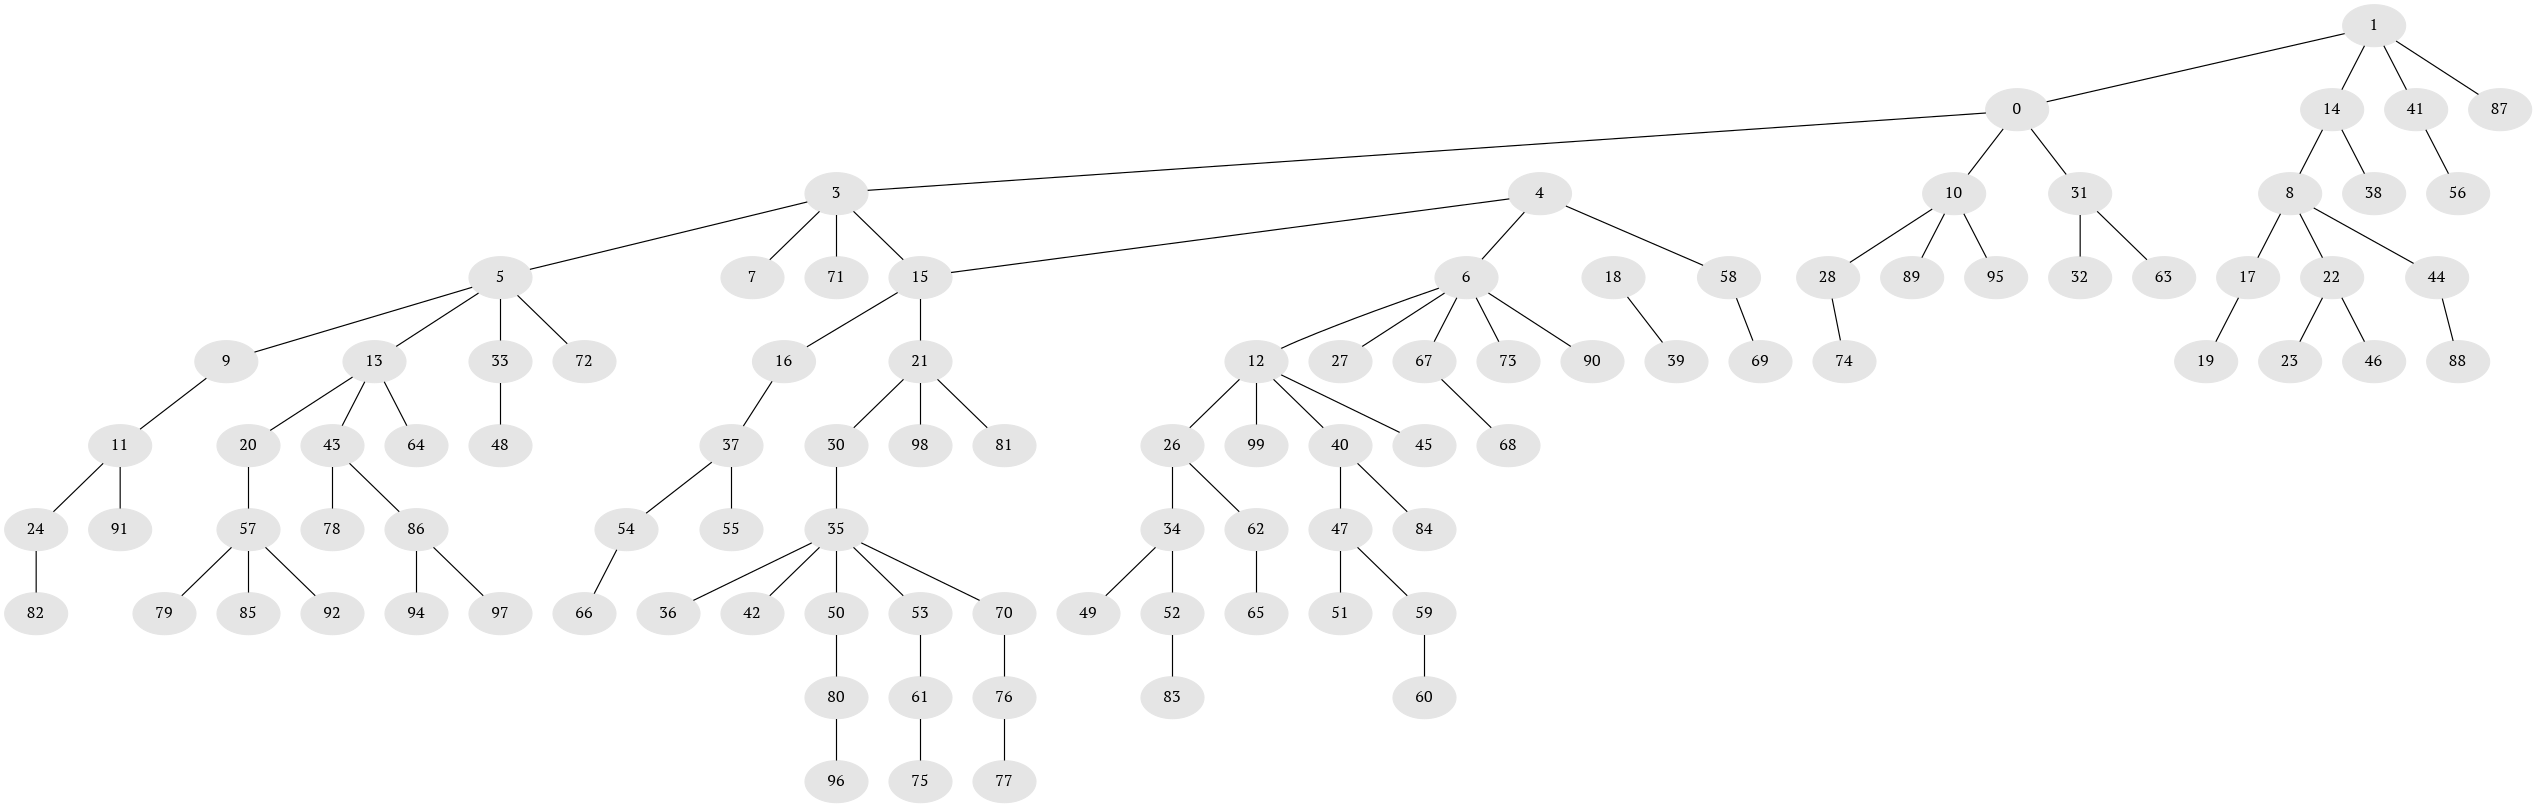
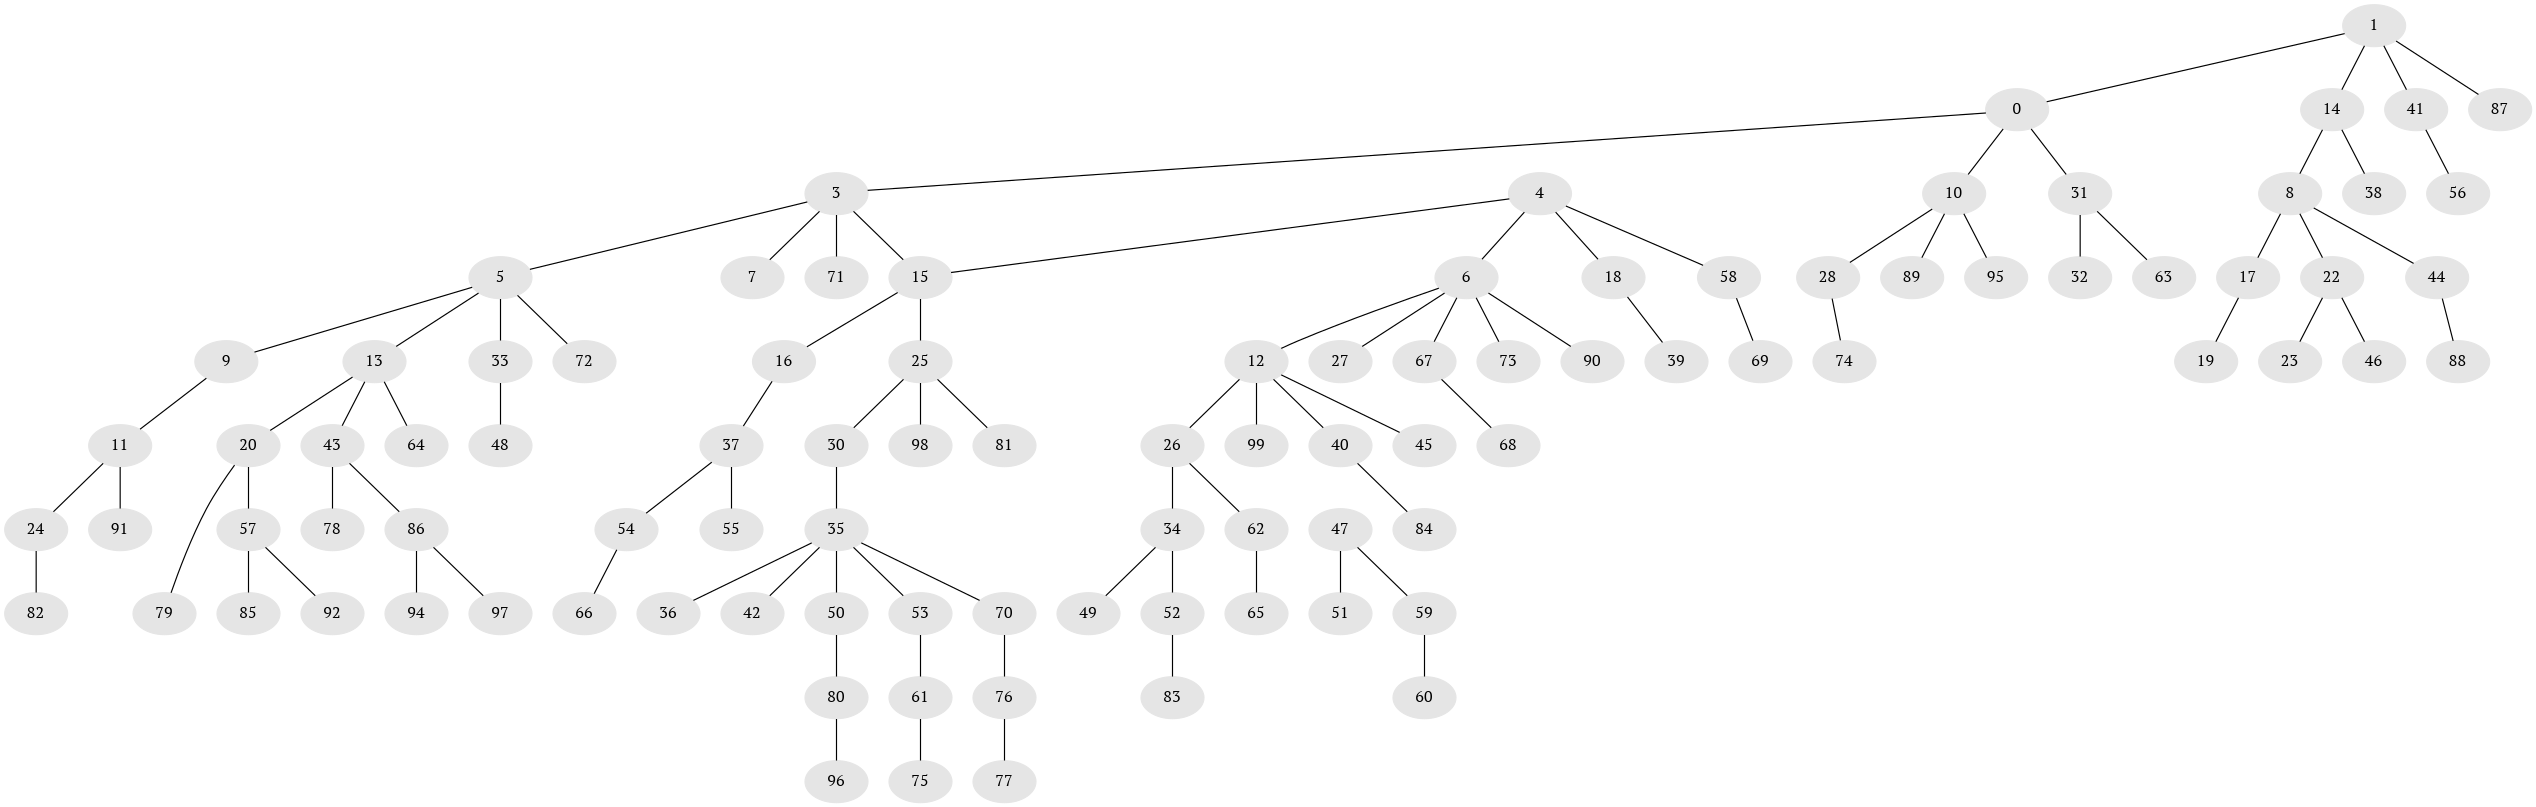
edge "4" -- "18": added
node "21": label "21" -> "25"
edge "40" -- "47": removed
edge "57" -- "79": now "20" -- "79"
